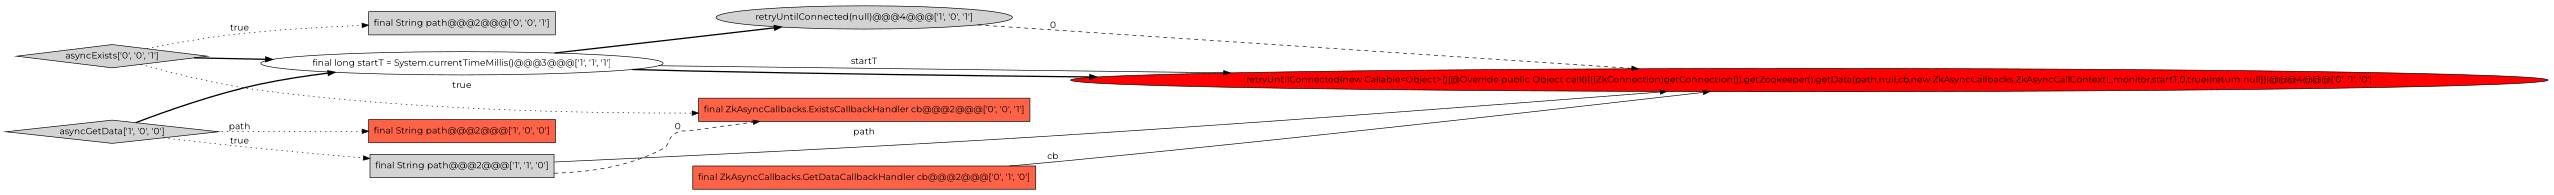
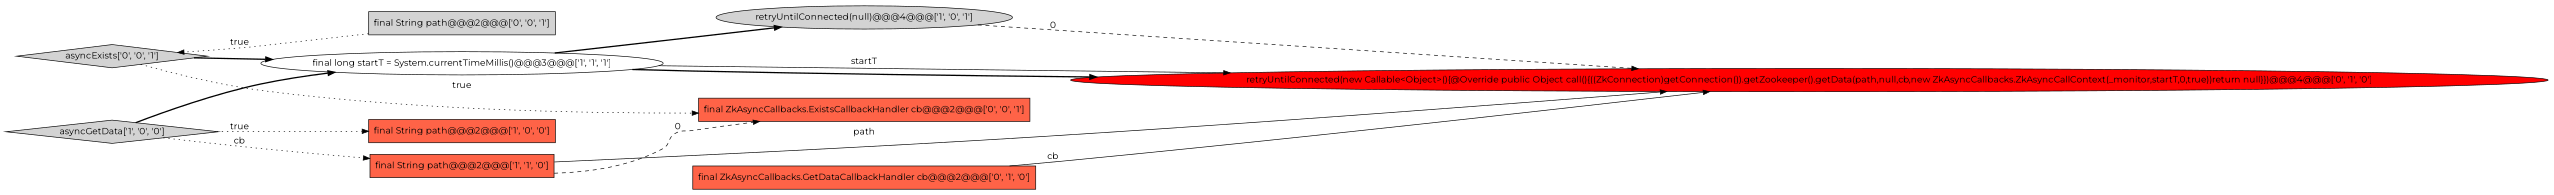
edge "asyncExists['0', '0', '1']" -> "final String path@@@2@@@['0', '0', '1']": reversed
edge "asyncGetData['1', '0', '0']" -> "final String path@@@2@@@['1', '0', '0']": label "path" -> "true"
edge "asyncGetData['1', '0', '0']" -> "final String path@@@2@@@['1', '1', '0']": label "true" -> "cb"
node "final String path@@@2@@@['1', '1', '0']": fillcolor lightgray -> tomato
